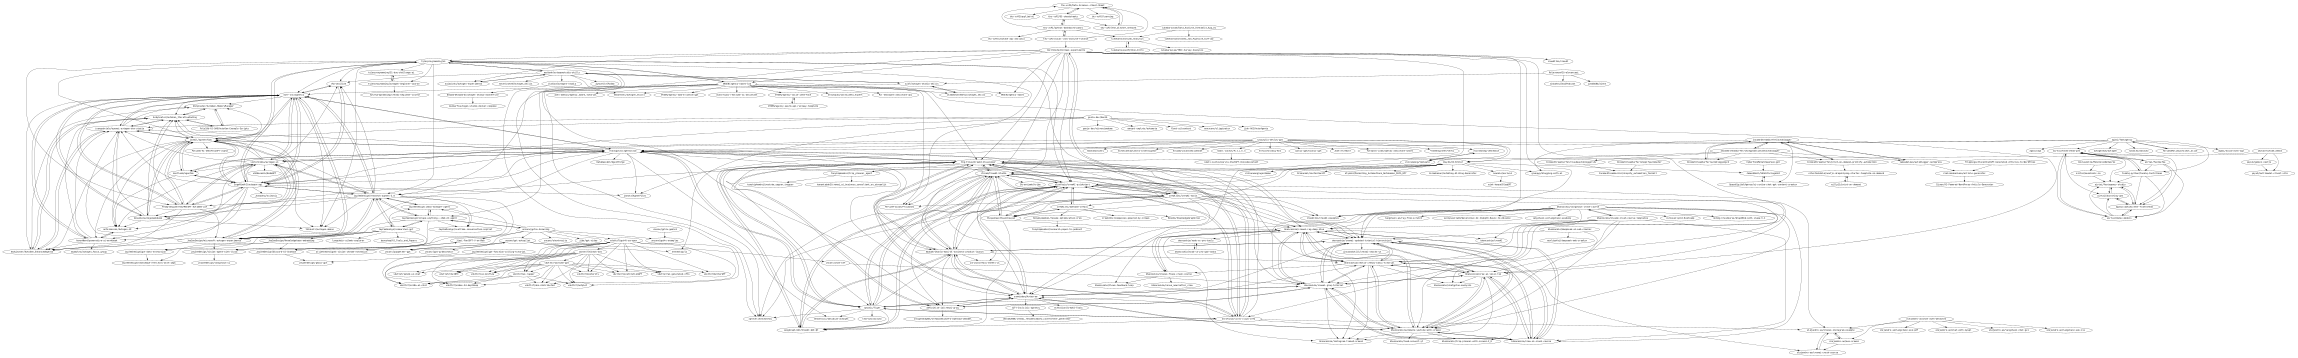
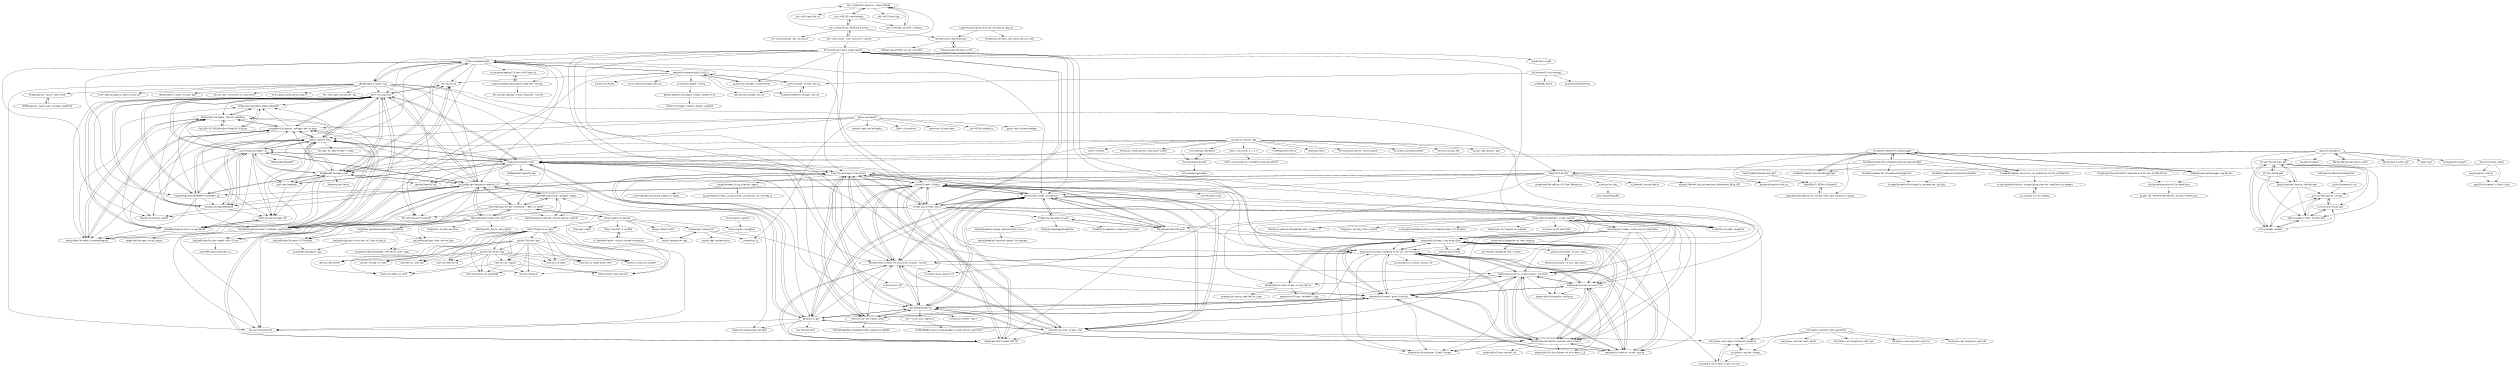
node "VRSEN/agency-swarm": removed
edge "jaemil/agentsflow" -> "victordibia/autogen-ui": added
node "grumpyp/blogging-with-ai": label "grumpyp/blogging-with-ai" -> "grumpyp/peshak-with-ai"
edge "vdutts7/gpt4V-scraper" -> "vdutts7/youtube-gpt": added
